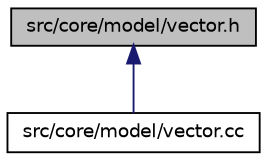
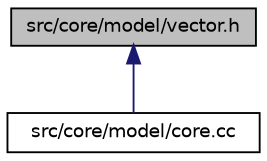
node "src/core/model/vector.cc": label "src/core/model/vector.cc" -> "src/core/model/core.cc"
